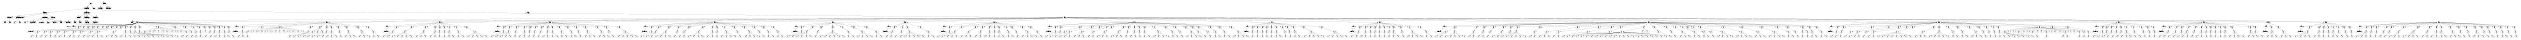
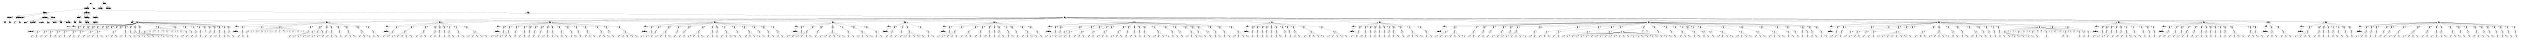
node "div": label "div" -> "genre"
